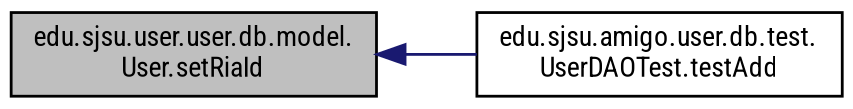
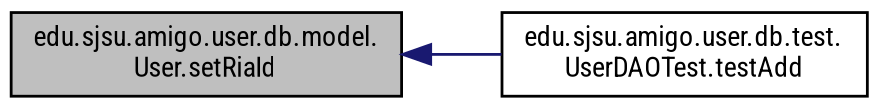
node "edu.sjsu.user.user.db.model. User.setRiaId": label "edu.sjsu.user.user.db.model. User.setRiaId" -> "edu.sjsu.amigo.user.db.model. User.setRiaId"
